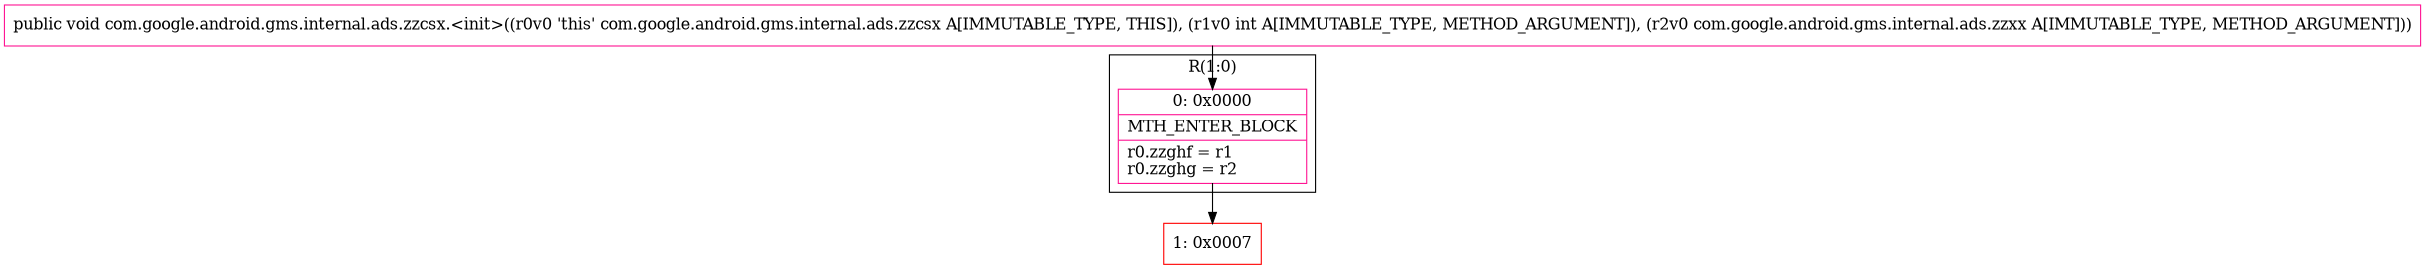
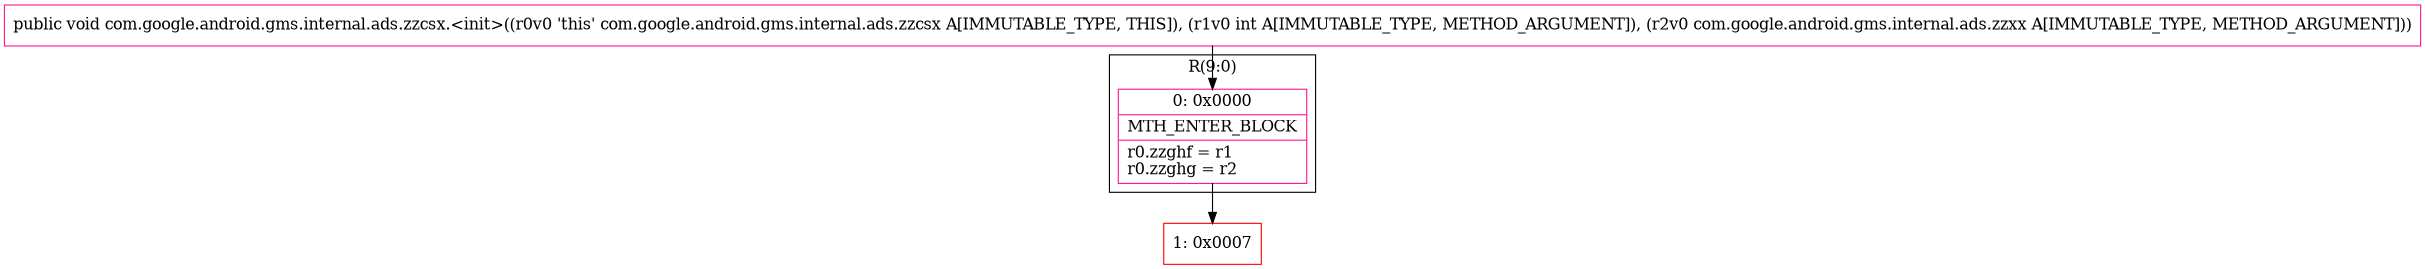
cluster "R(1:0)": label "R(1:0)" -> "R(9:0)"
